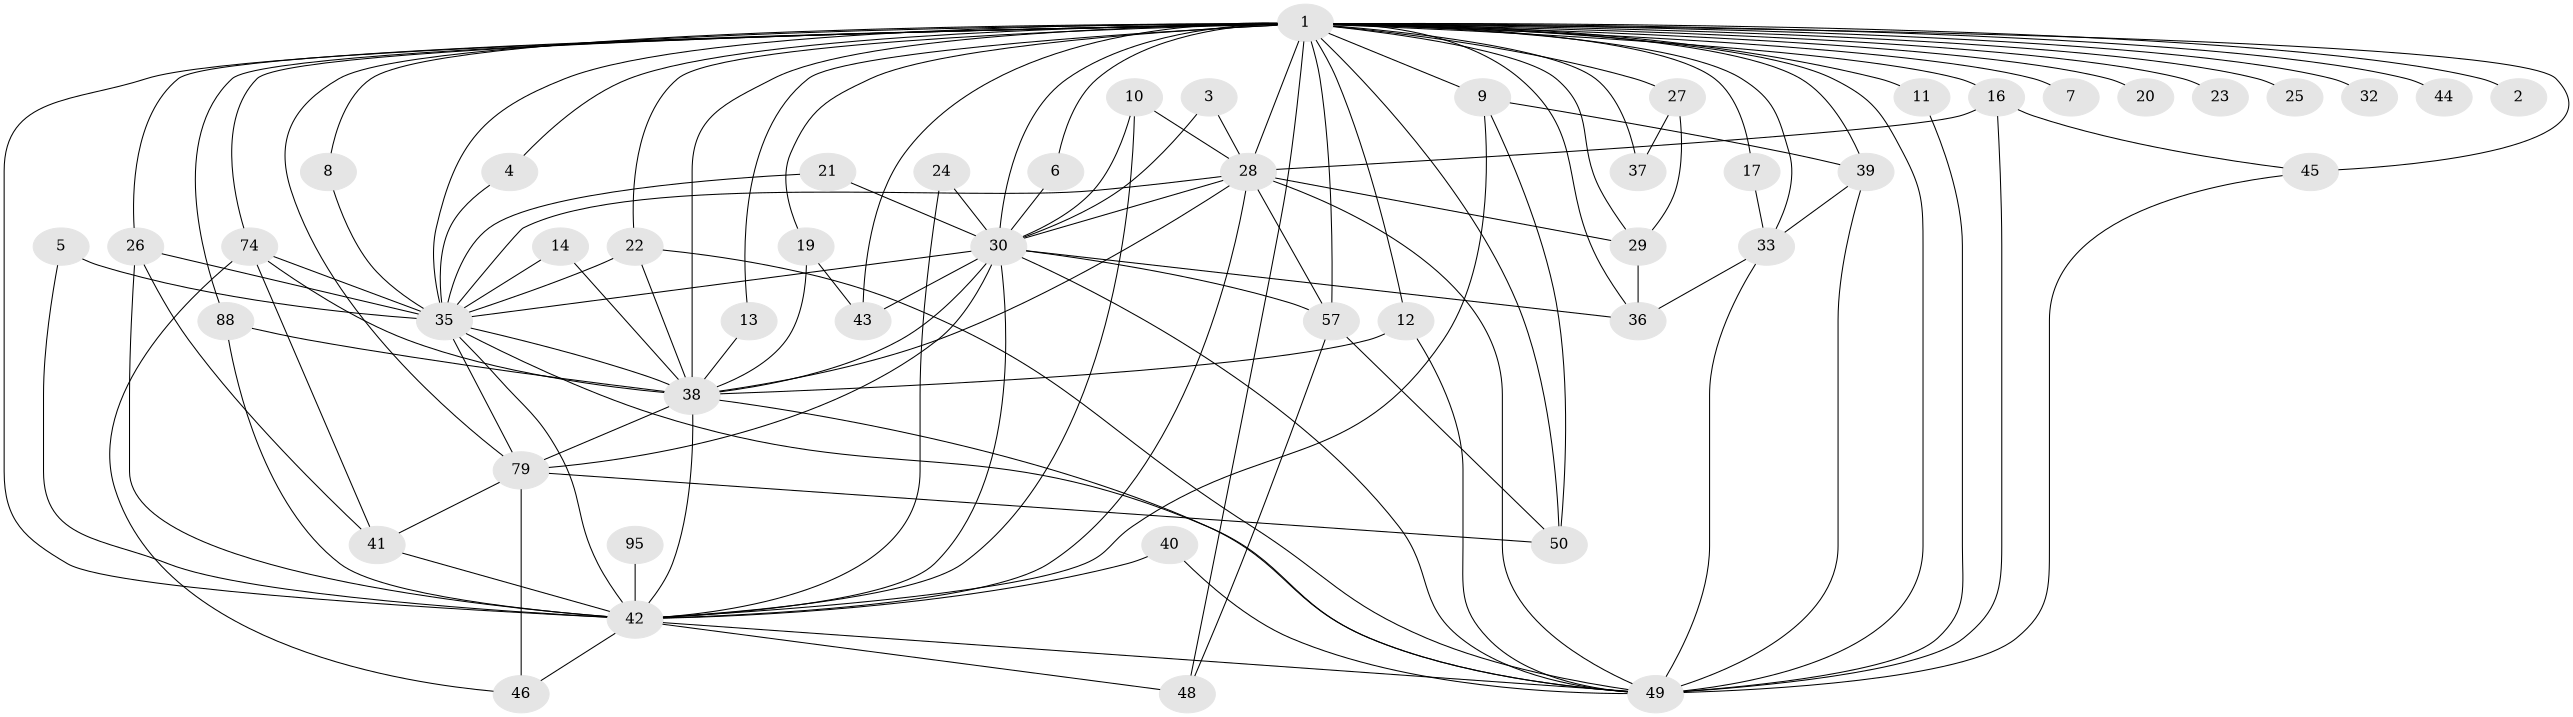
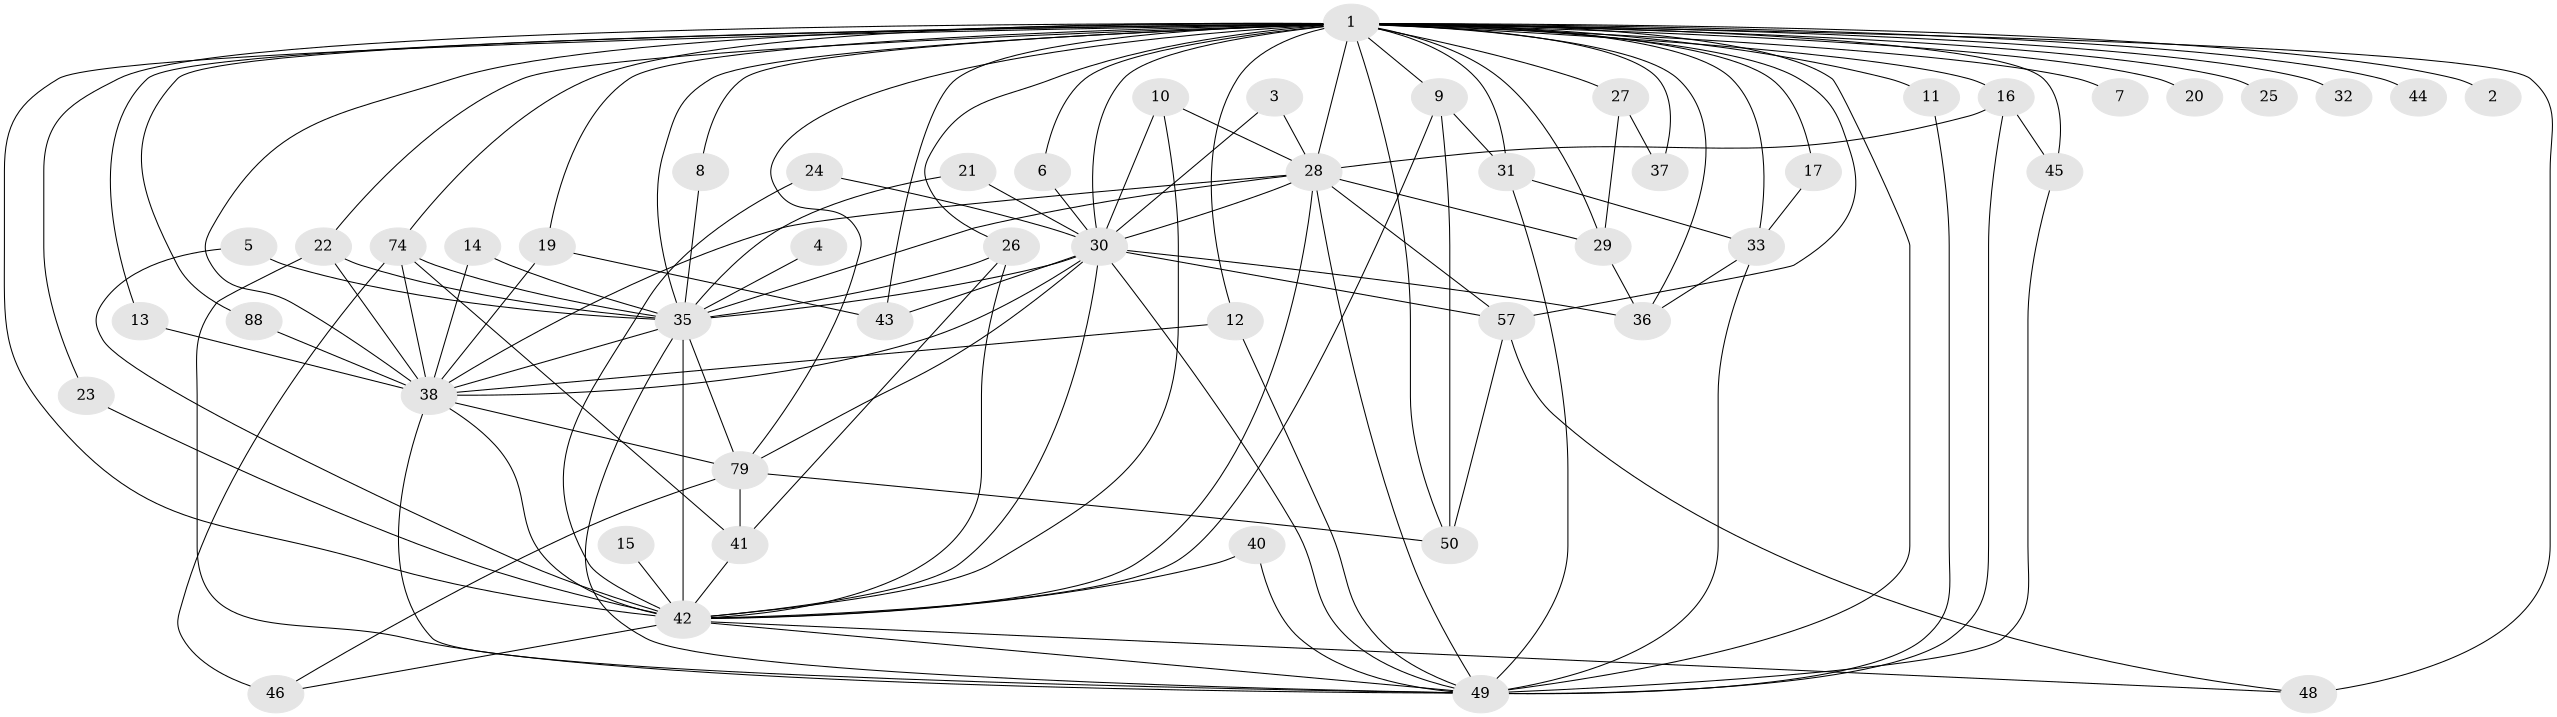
edge "1" -- "4": removed
node "39": label "39" -> "31"
node "95": label "95" -> "15"
edge "88" -- "42": now "23" -- "42"
